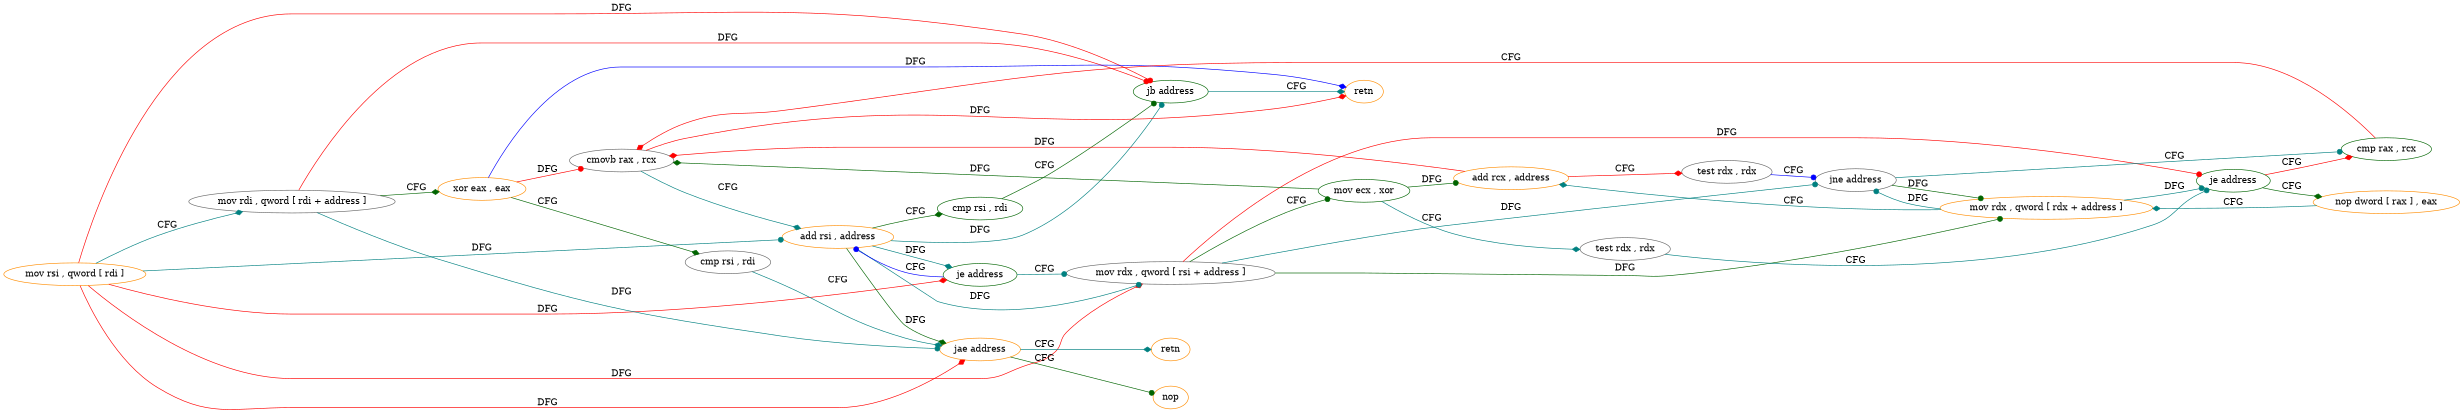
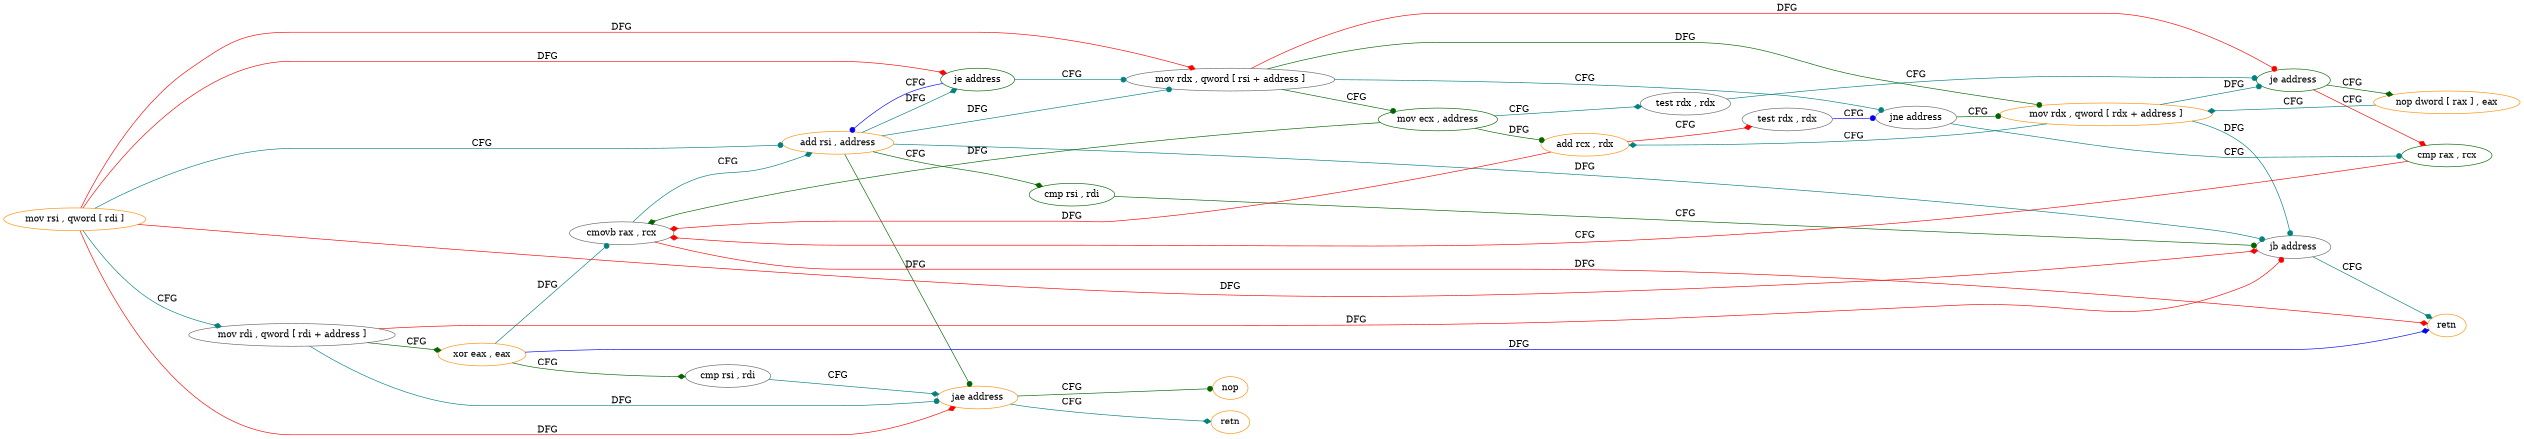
edge "mov rsi , qword [ rdi ]" -> "jb address": arrowhead dot -> diamond
node "jb address": color darkgreen -> gray40
edge "xor eax , eax" -> "cmovb rax , rcx": color red -> teal
node "add rcx , address": label "add rcx , address" -> "add rcx , rdx"
edge "jne address" -> "mov rdx , qword [ rdx + address ]": label "DFG" -> "CFG"
node "mov ecx , xor": label "mov ecx , xor" -> "mov ecx , address"
edge "mov rdx , qword [ rdx + address ]" -> "jne address": now "mov rdx , qword [ rdx + address ]" -> "jb address"
edge "mov rdx , qword [ rsi + address ]" -> "jne address": label "DFG" -> "CFG"
edge "mov rsi , qword [ rdi ]" -> "add rsi , address": label "DFG" -> "CFG"
edge "add rsi , address" -> "jae address": arrowhead diamond -> dot
